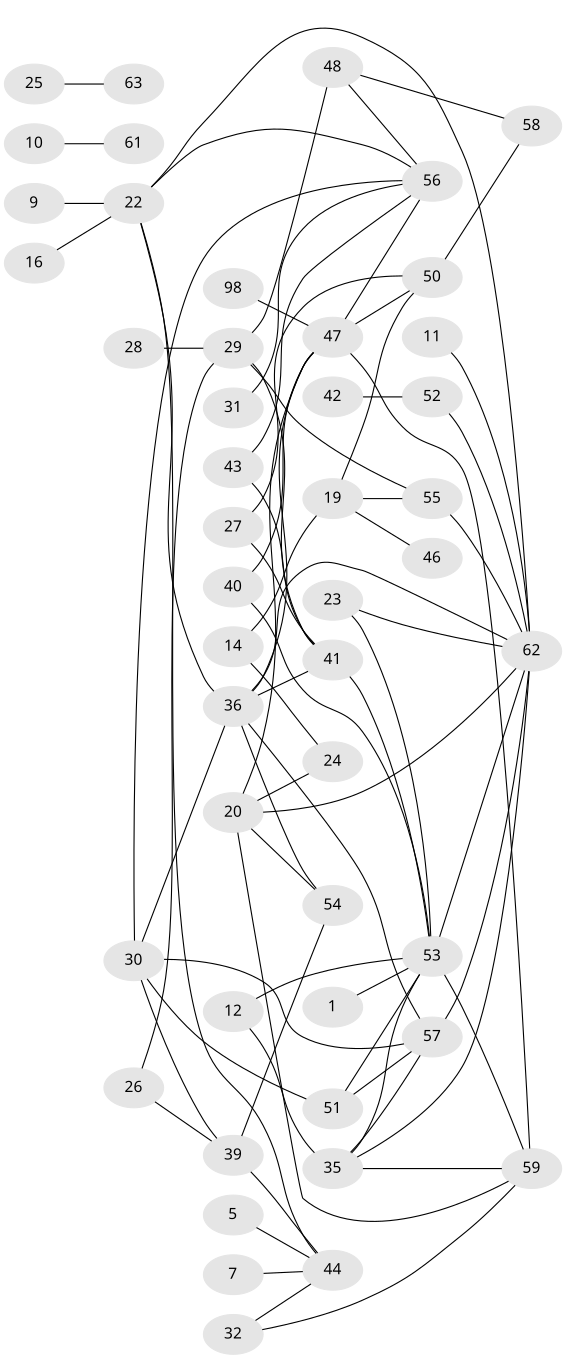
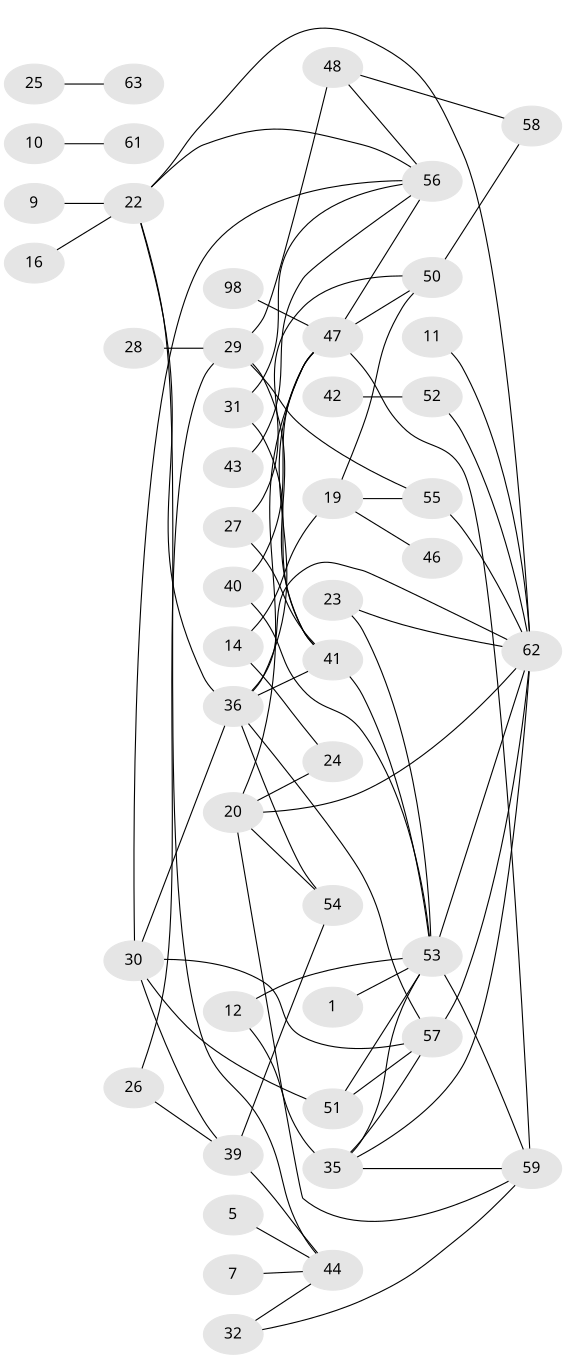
edge "43" -- "41": now "31" -- "41"
